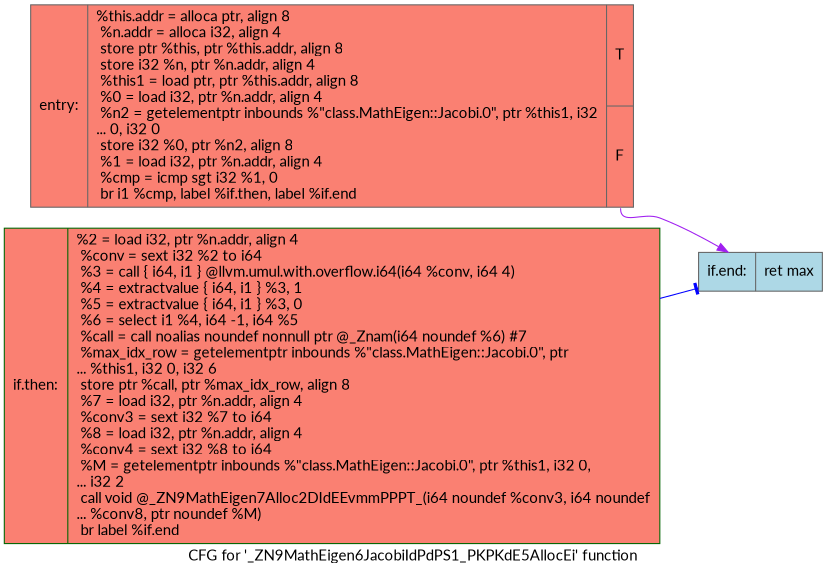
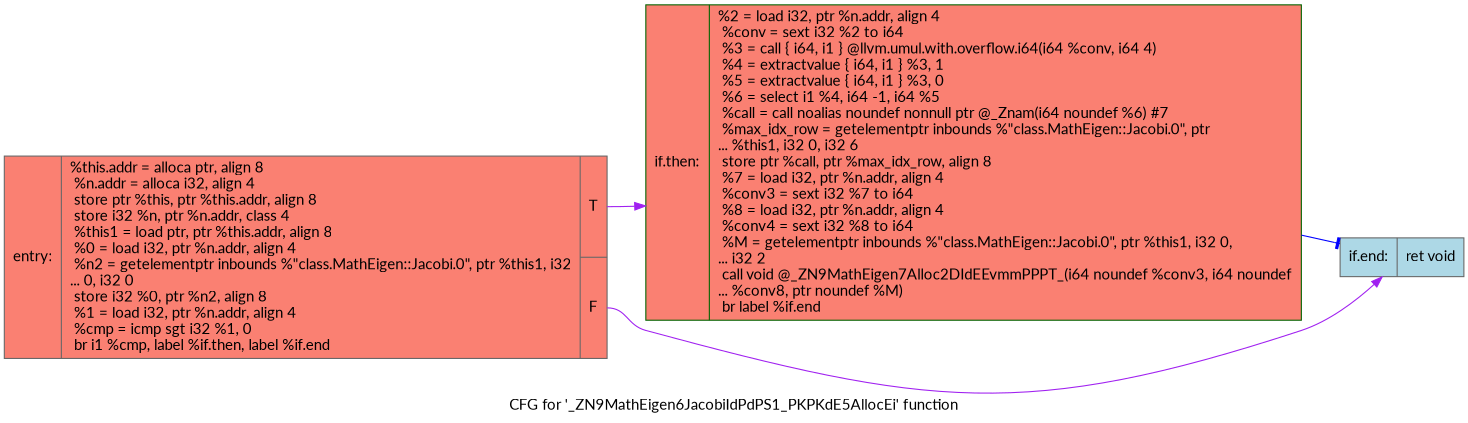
node "entry:": text "store i32 %n, ptr %n.addr, align 4" -> "store i32 %n, ptr %n.addr, class 4"
edge "entry:" -> "if.then:": added
node "if.end:": text "ret max" -> "ret void"
